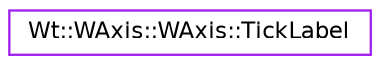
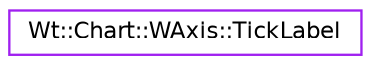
node "Wt::WAxis::WAxis::TickLabel": label "Wt::WAxis::WAxis::TickLabel" -> "Wt::Chart::WAxis::TickLabel"
